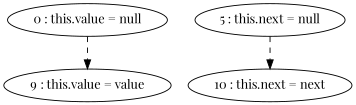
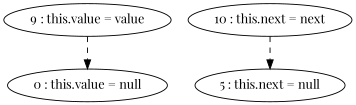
edge "0 : this.value = null" -> "9 : this.value = value": reversed
edge "5 : this.next = null" -> "10 : this.next = next": reversed
